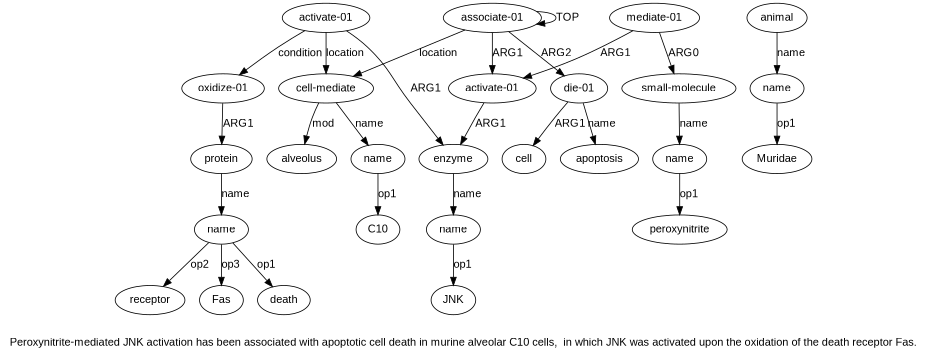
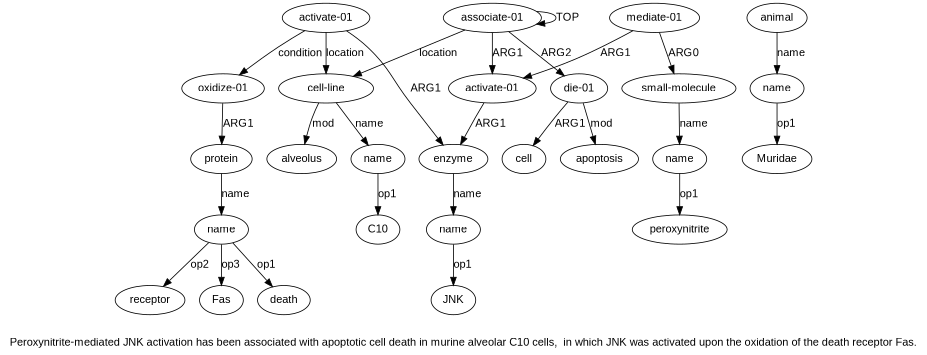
node "cell-mediate": label "cell-mediate" -> "cell-line"
edge "die-01" -> "apoptosis": label "name" -> "mod"
